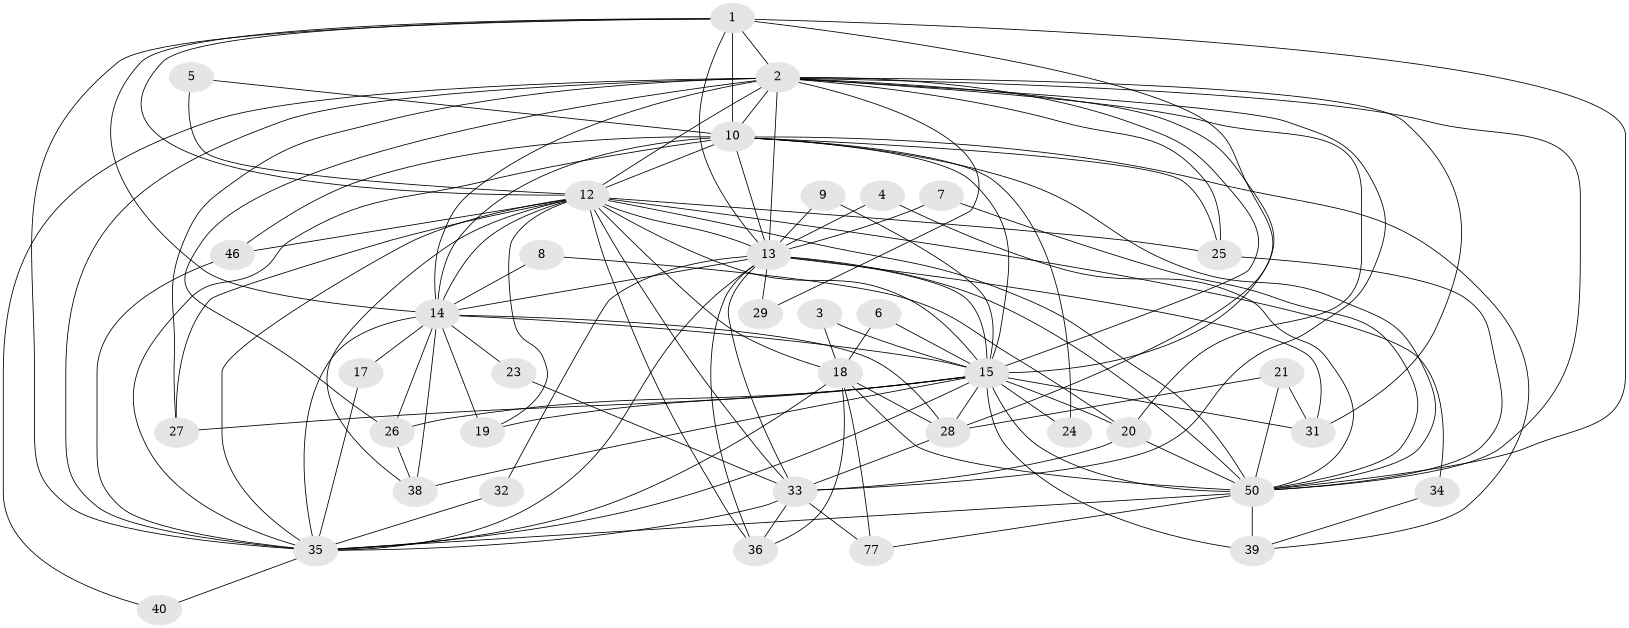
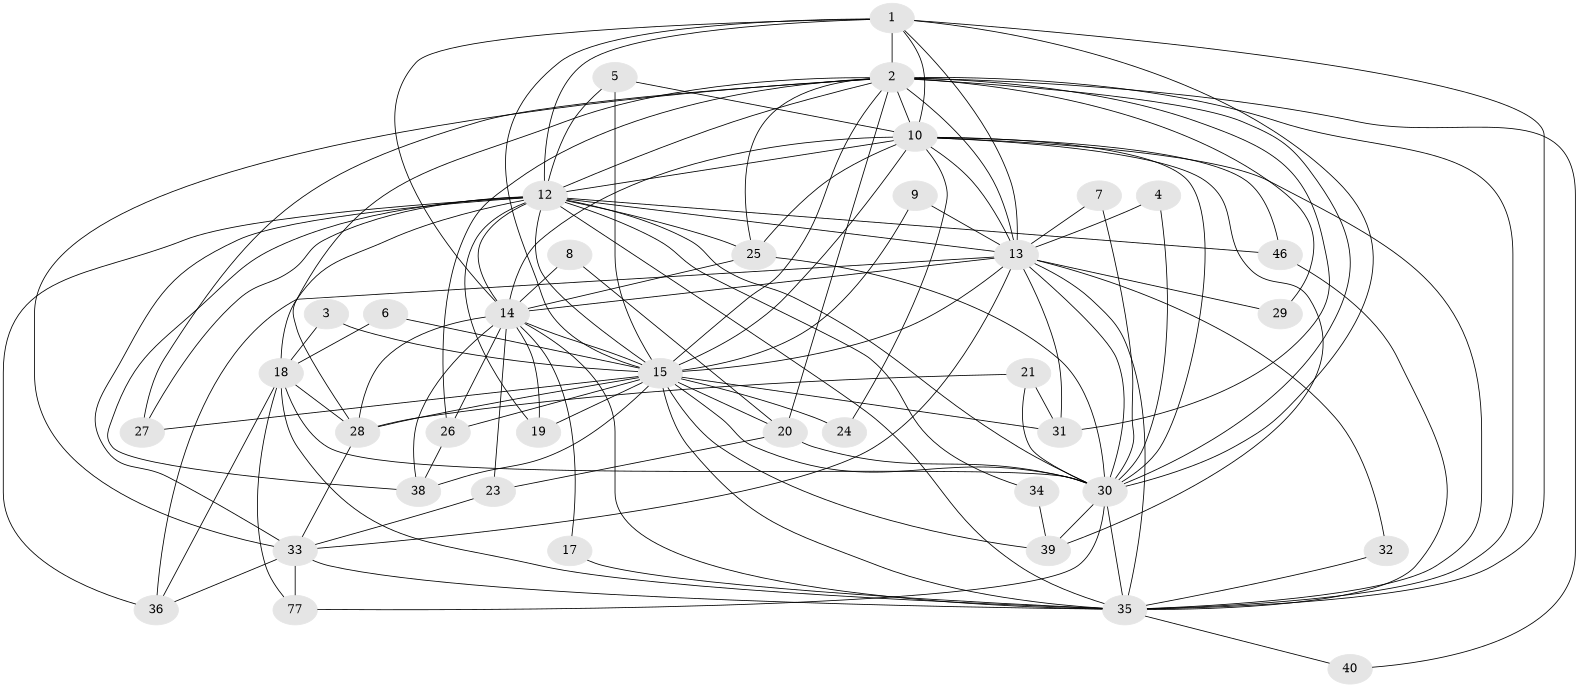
edge "2" -- "14": now "25" -- "14"
edge "5" -- "15": added
edge "20" -- "33": now "20" -- "23"
node "50": label "50" -> "30"
